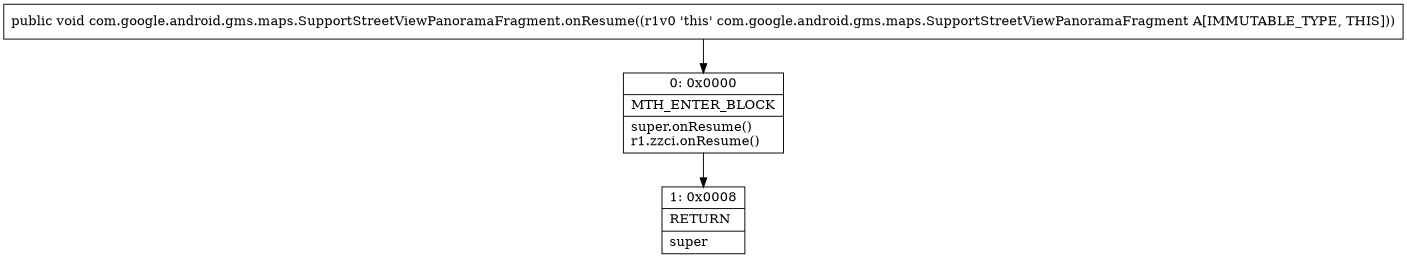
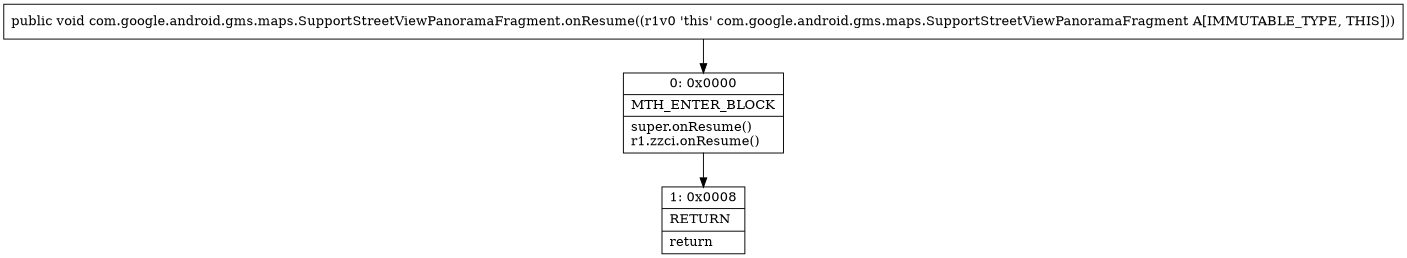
node "1: 0x0008": text "super" -> "return"
